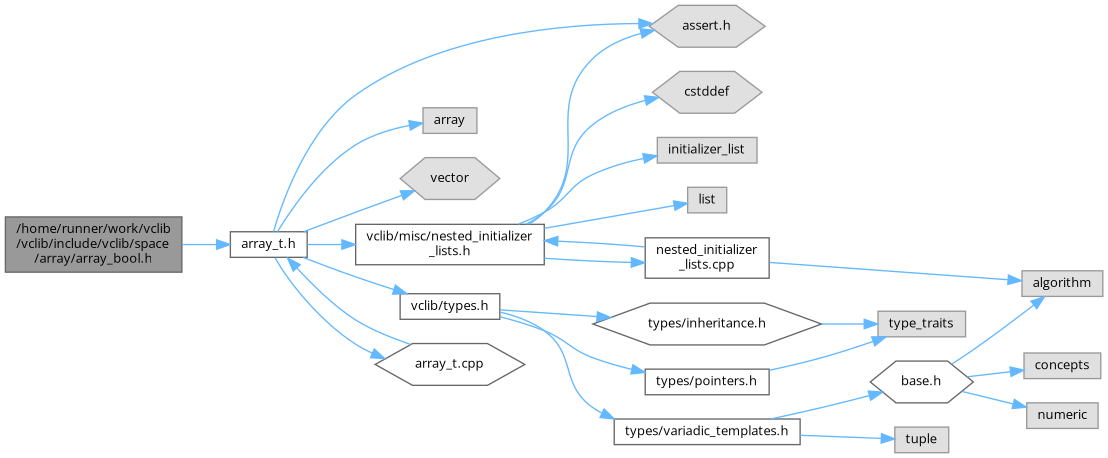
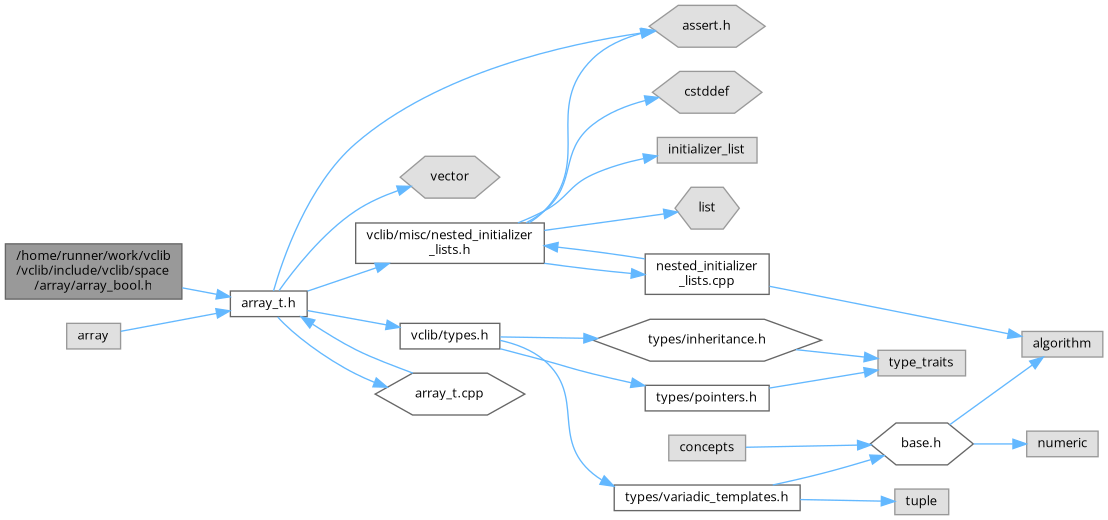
edge "array_t.h" -> "array": reversed
node "list": shape box -> hexagon
edge "base.h" -> "concepts": reversed
